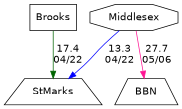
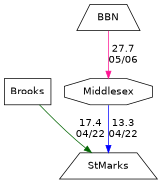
edge "Middlesex" -> "BBN": reversed
